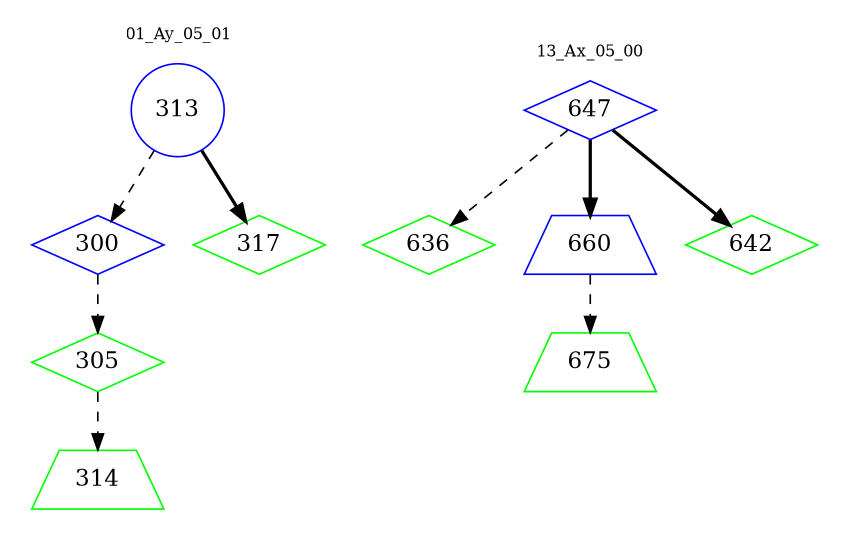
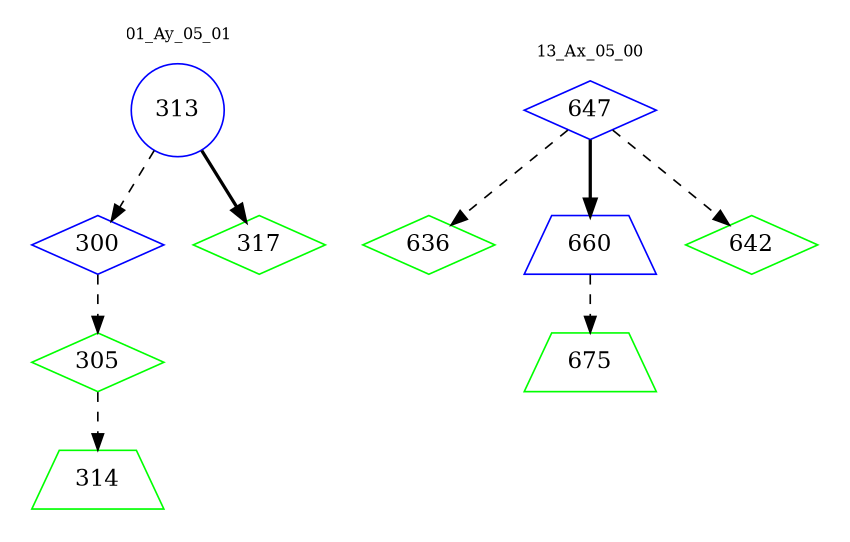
edge "647" -> "642": style bold -> dashed
